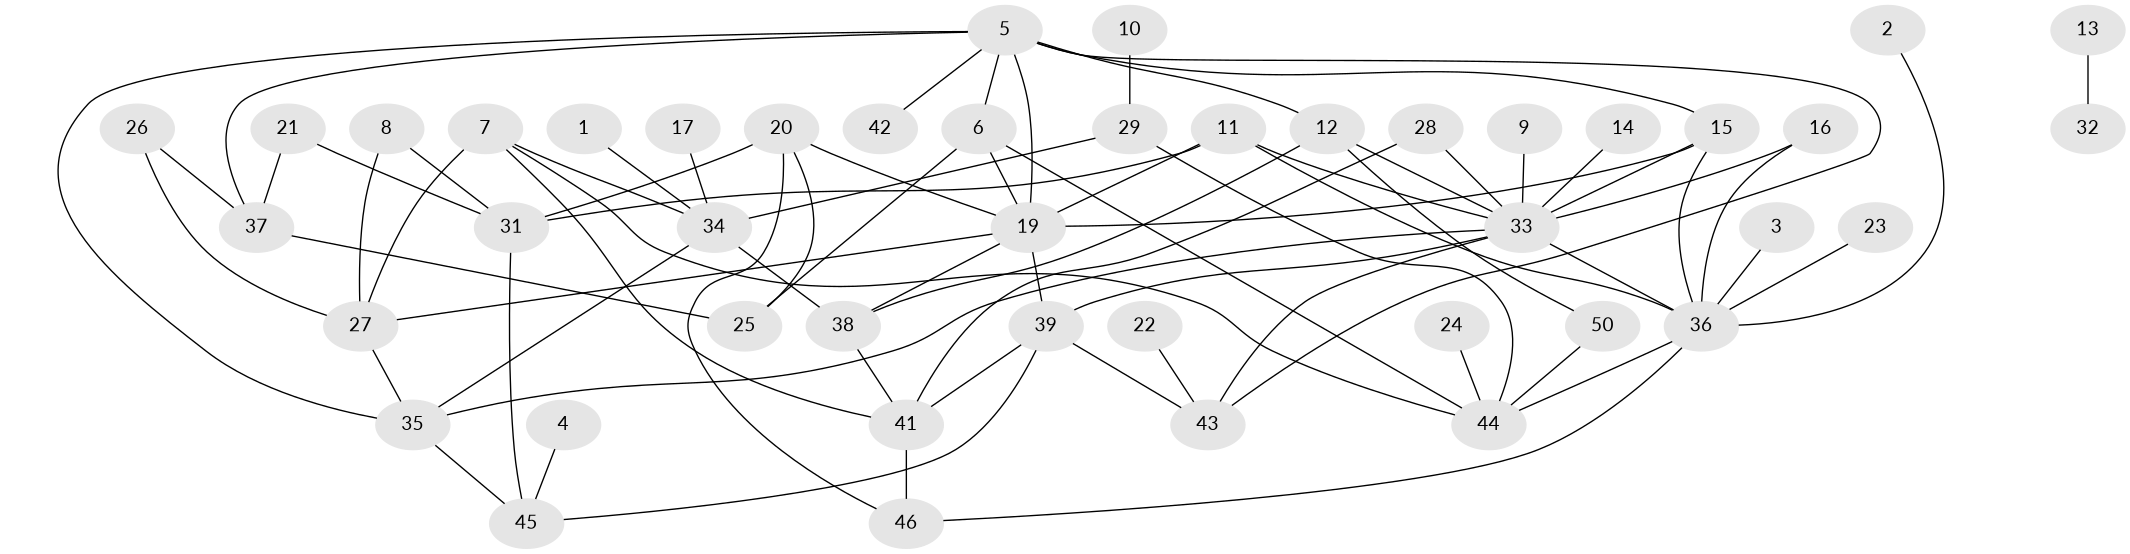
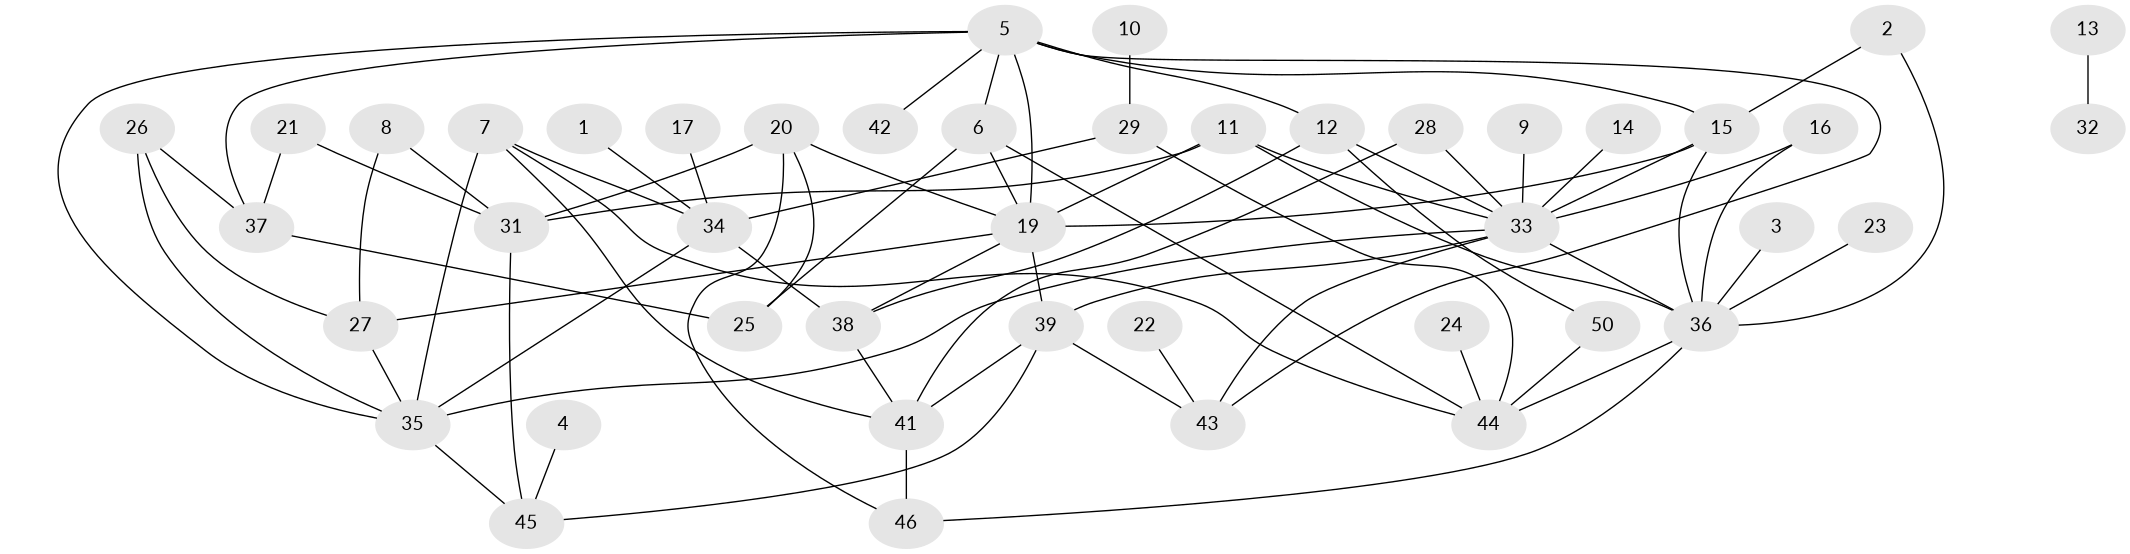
edge "2" -- "15": added
edge "7" -- "27": now "7" -- "35"
edge "26" -- "35": added
